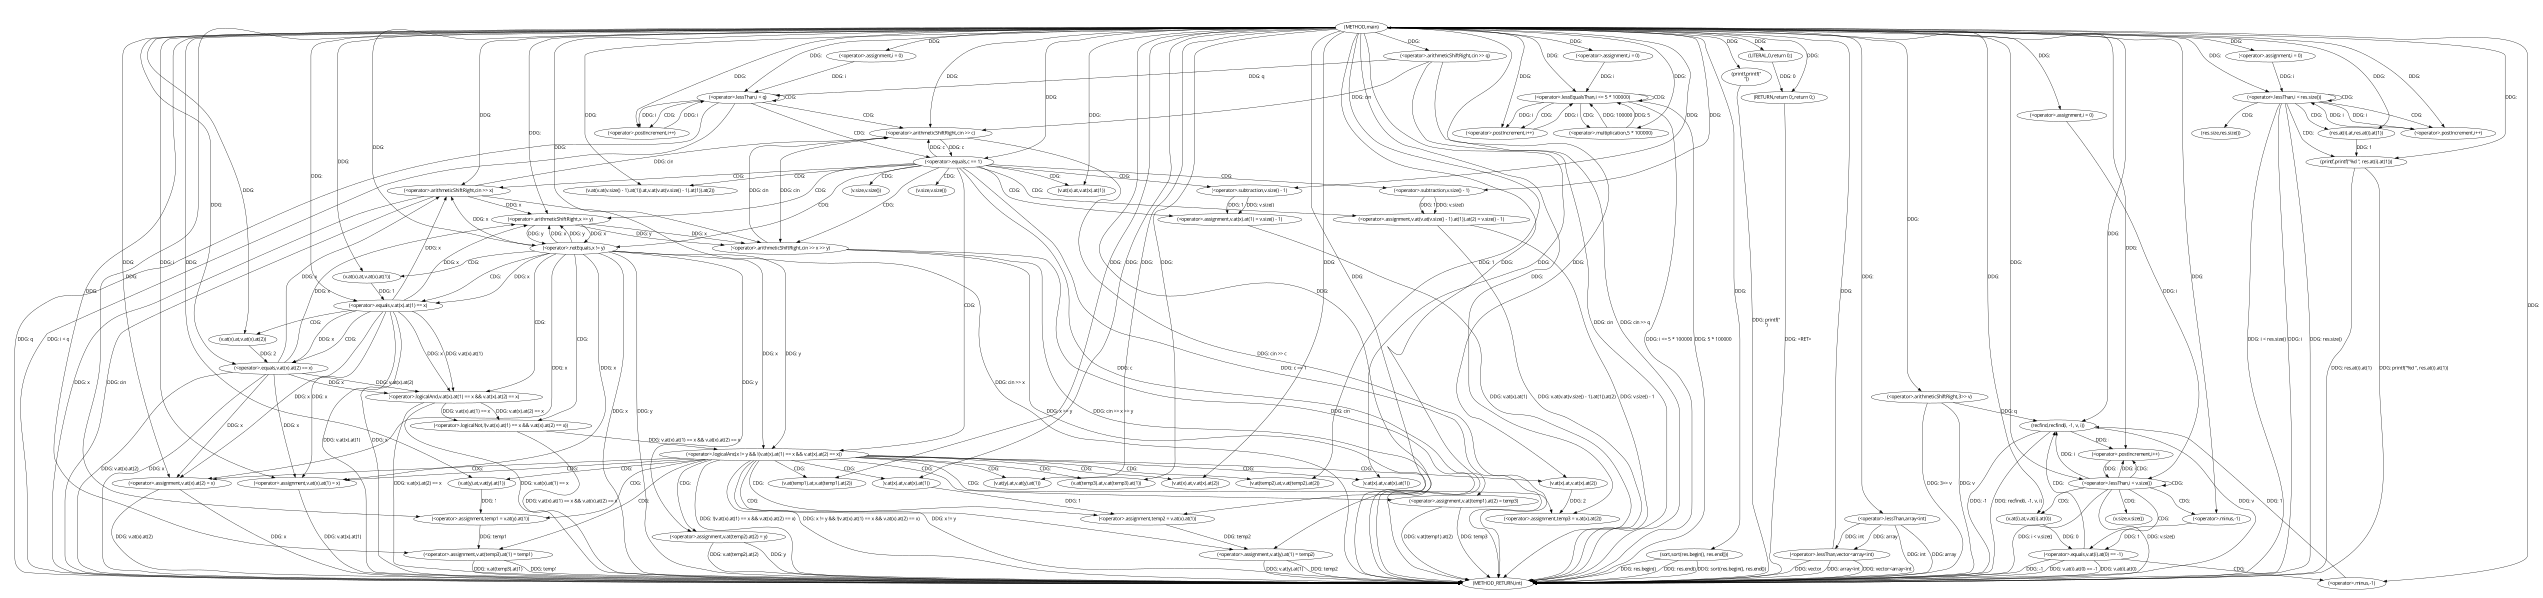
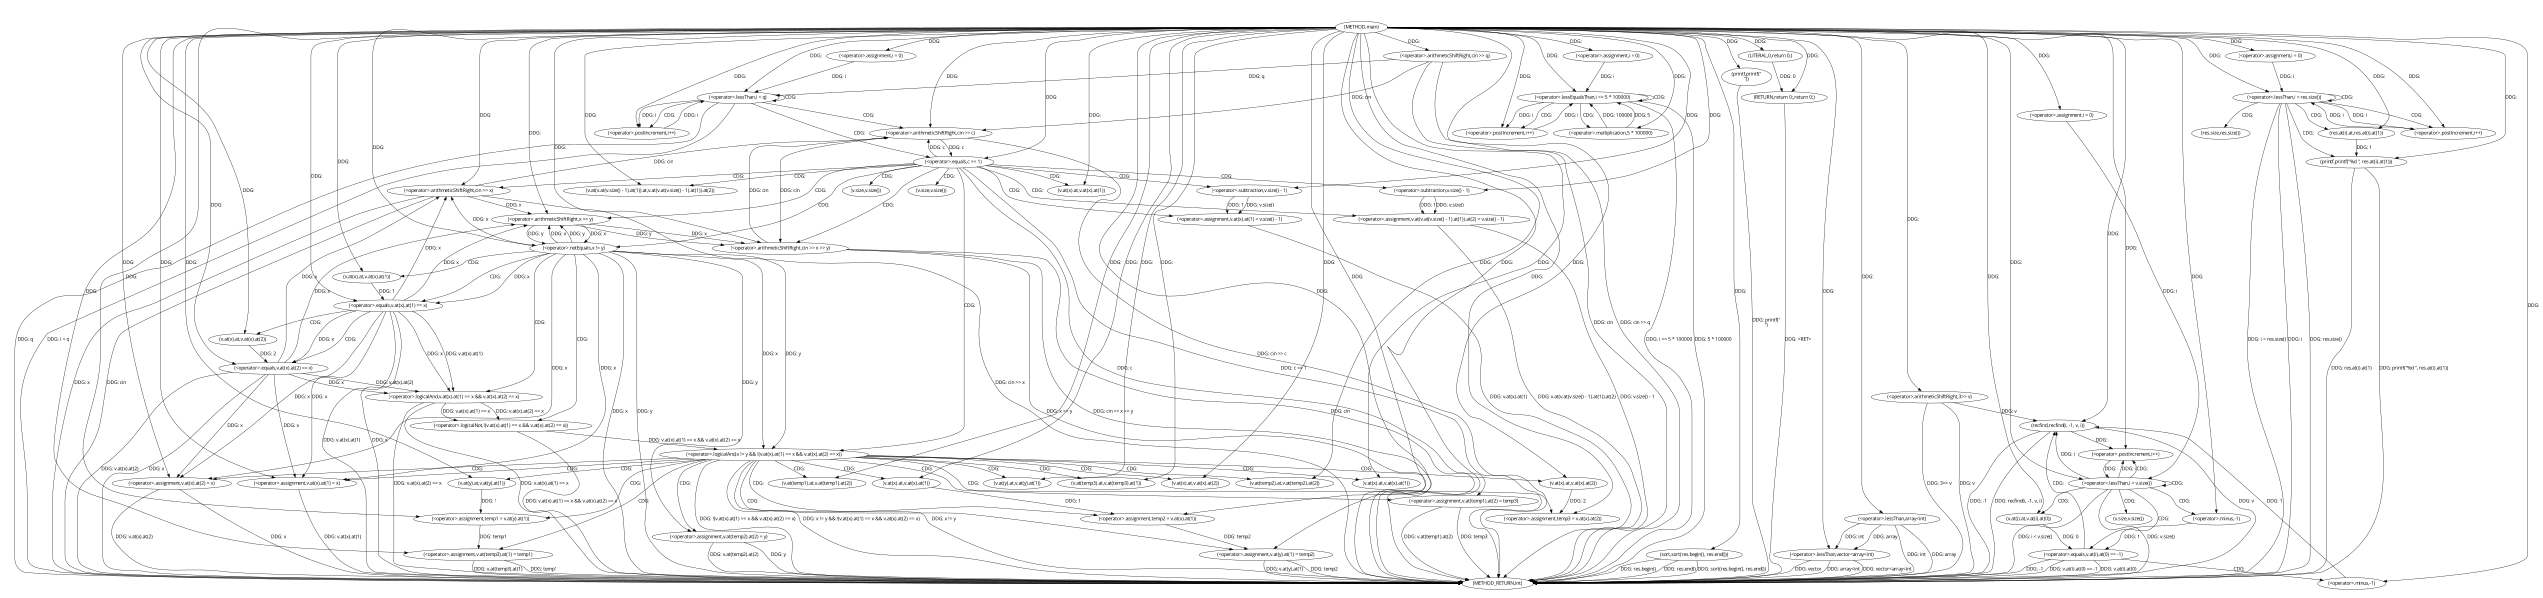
edge "(<operator>.lessThan,vector<array<int)" -> "(METHOD,main)": reversed
edge "(METHOD,main)" -> "(<operator>.assignment,v.at(x).at(1) = x)": label "DDG: i" -> "DDG: "
edge "(METHOD,main)" -> "(v.at(temp2).at,v.at(temp2).at(2))": label "DDG: 1" -> "DDG: "
edge "(<operator>.arithmeticShiftRight,3>> v)" -> "(recfind,recfind(i, -1, v, i))": label "DDG: q" -> "DDG: v"
